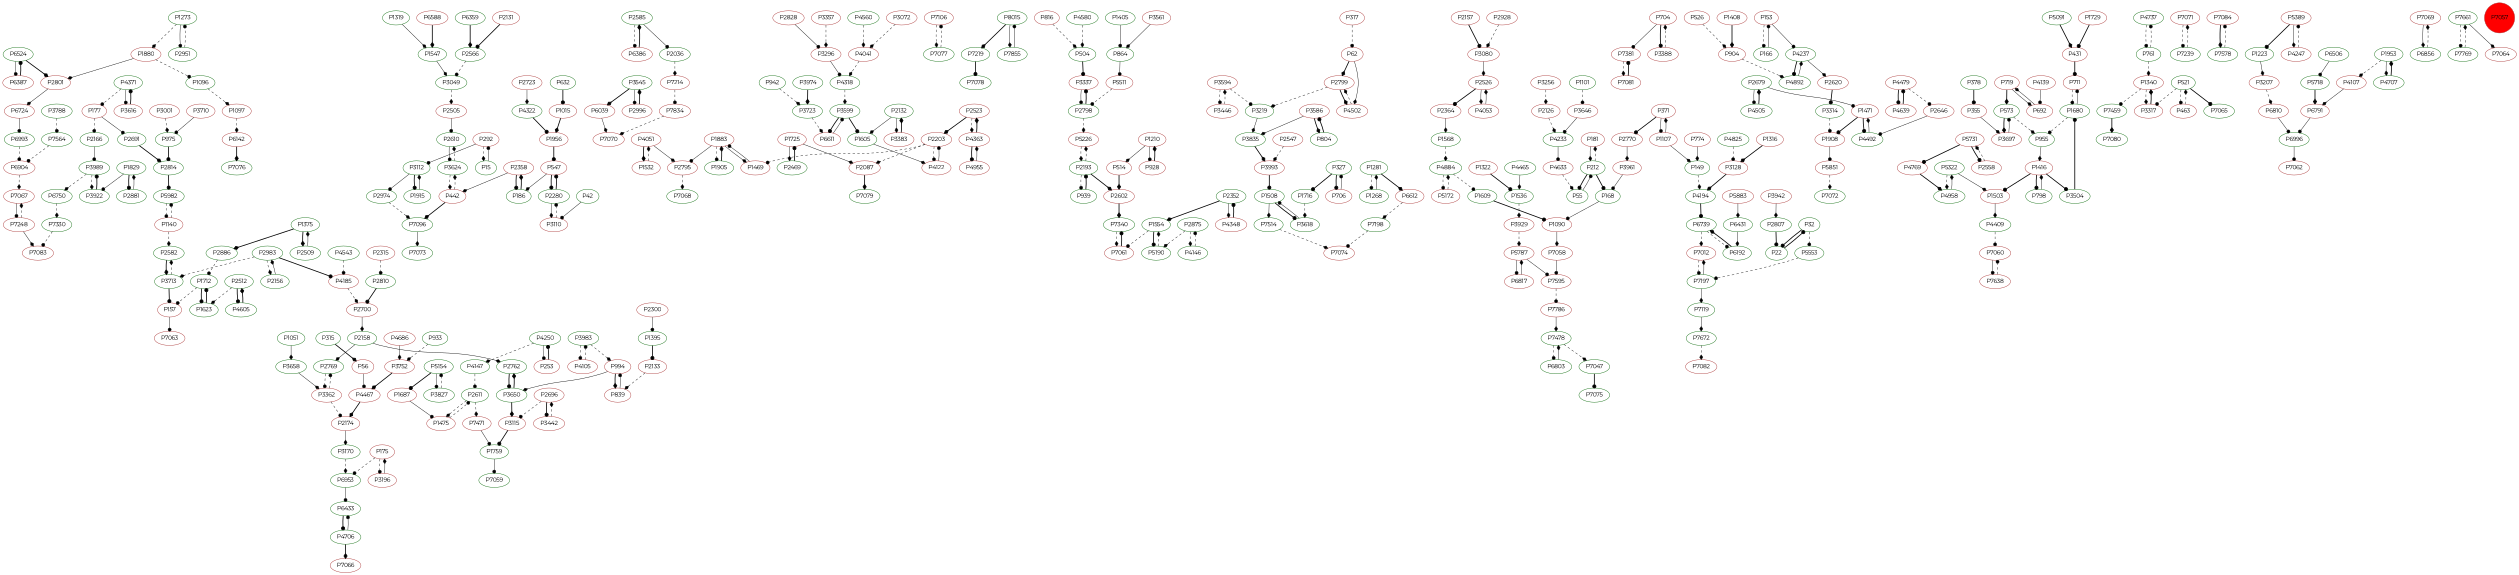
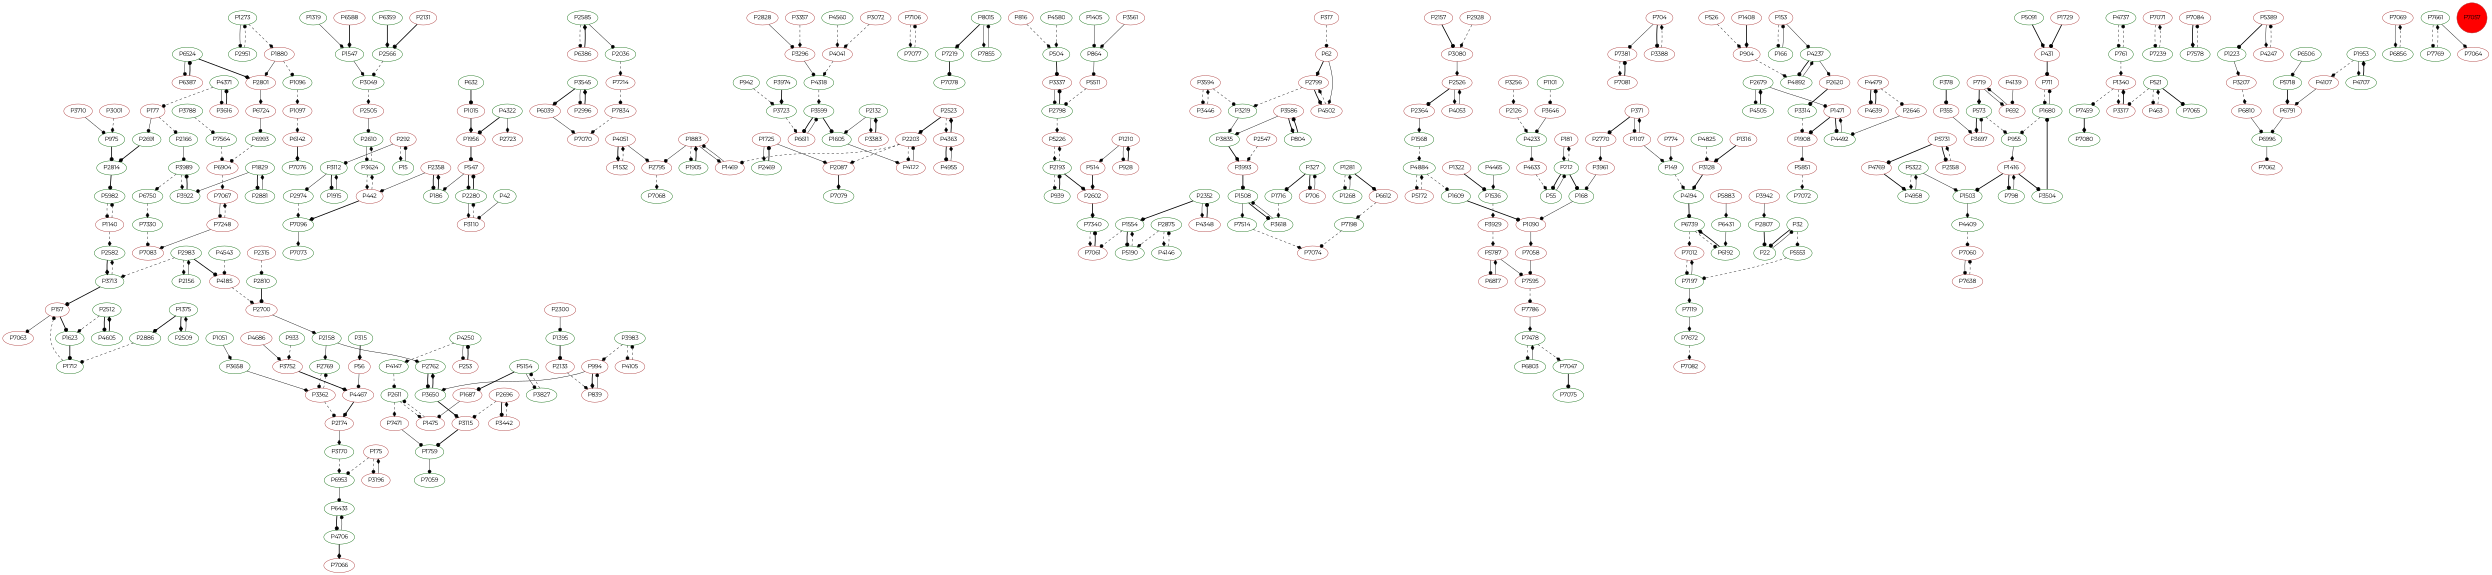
edge "P2723" -> "P4322": reversed
node "P1503": color brown -> darkgreen
edge "P22" -> "P32": style bold -> solid
edge "P1712" -> "P1623": now "P157" -> "P1623"
